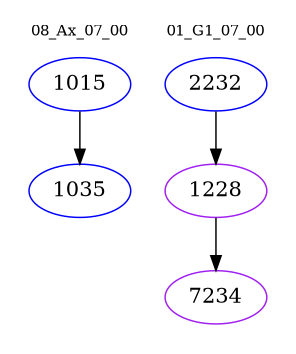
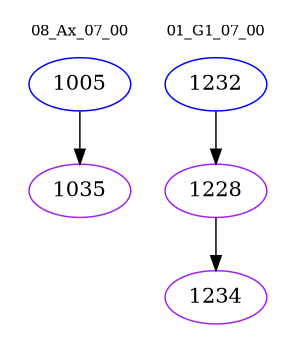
node "1015": label "1015" -> "1005"
node "2232": label "2232" -> "1232"
node "1035": color blue -> purple
node "7234": label "7234" -> "1234"
